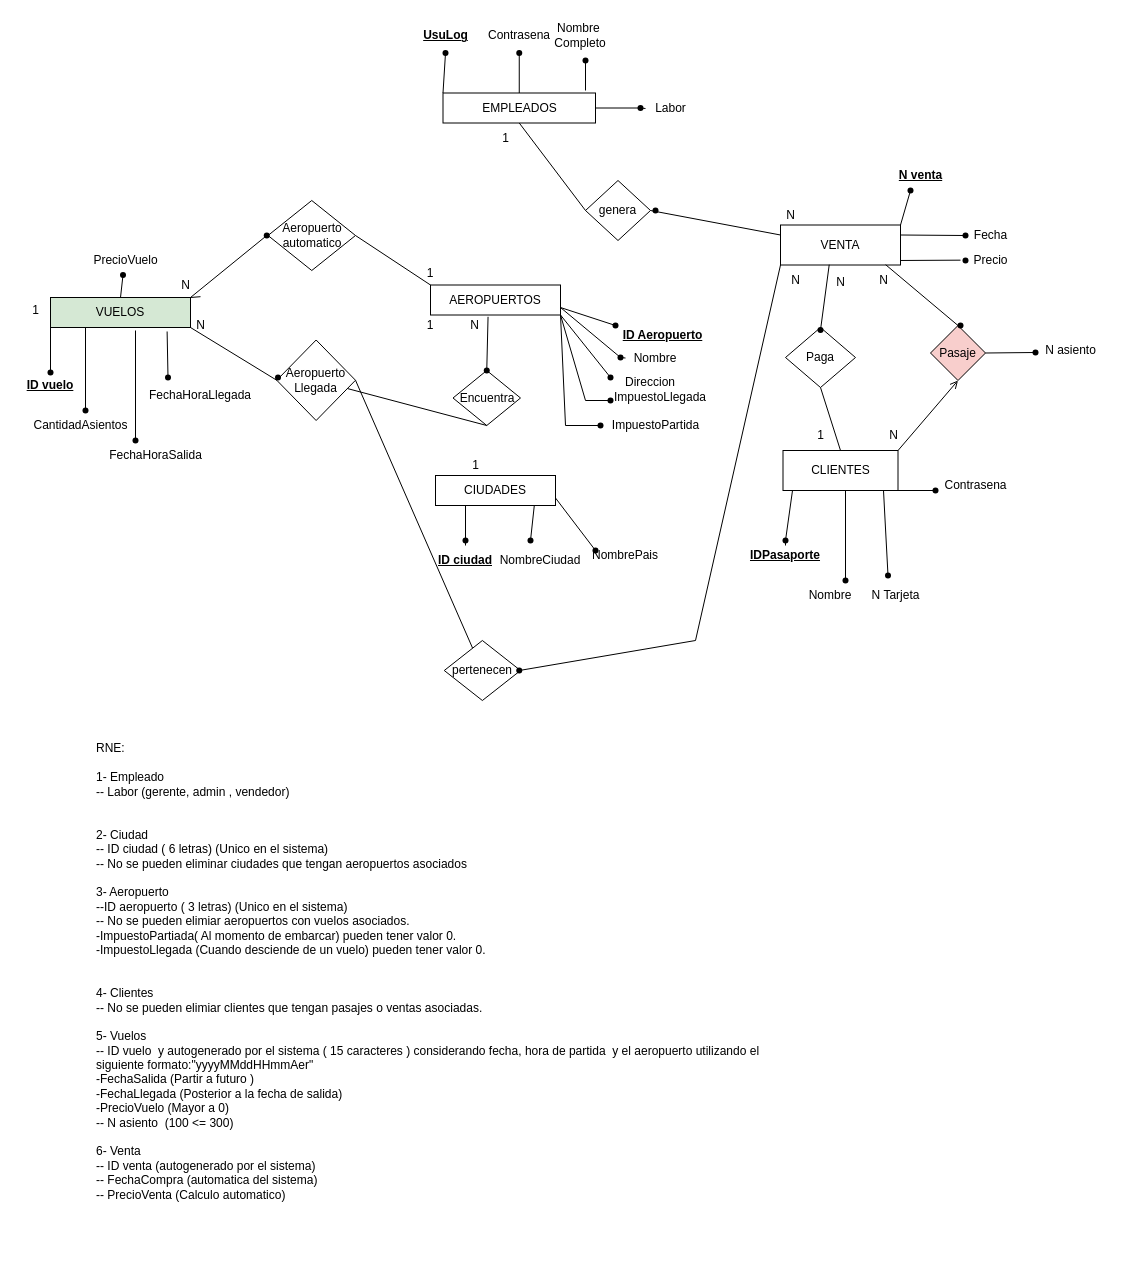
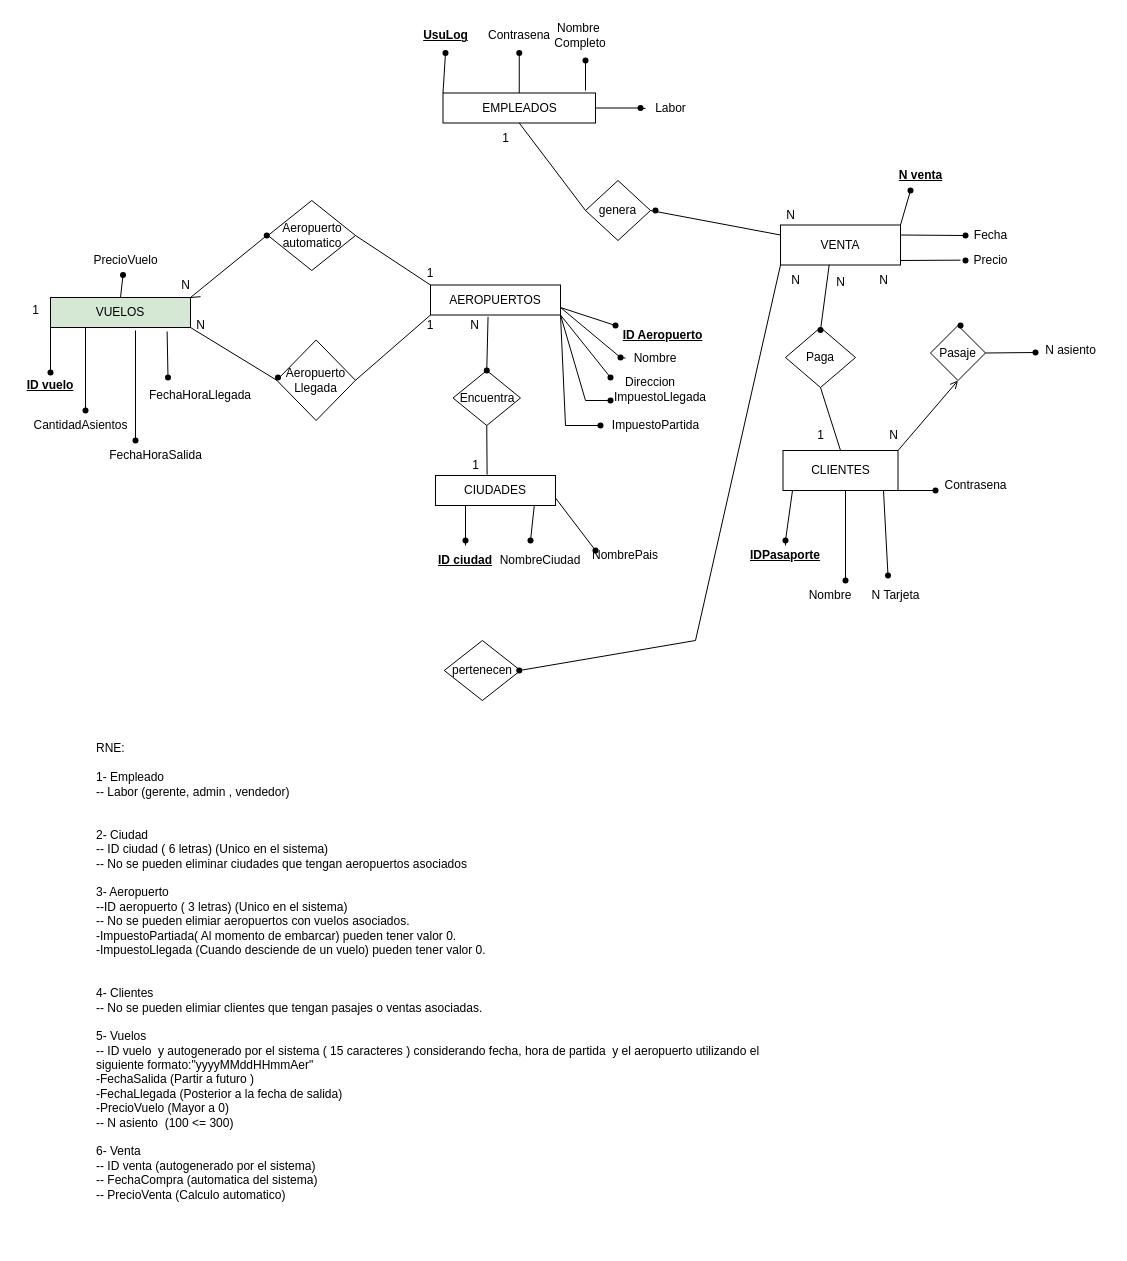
edge "VENTA" -- "Pasaje": removed
node "Pasaje": fillcolor #f8cecc -> #ffffff
edge "Aeropuerto Llegada" -- "Encuentra": now "CIUDADES" -- "Encuentra"
edge "Aeropuerto Llegada" -- "pertenecen": now "Aeropuerto Llegada" -- "AEROPUERTOS"
